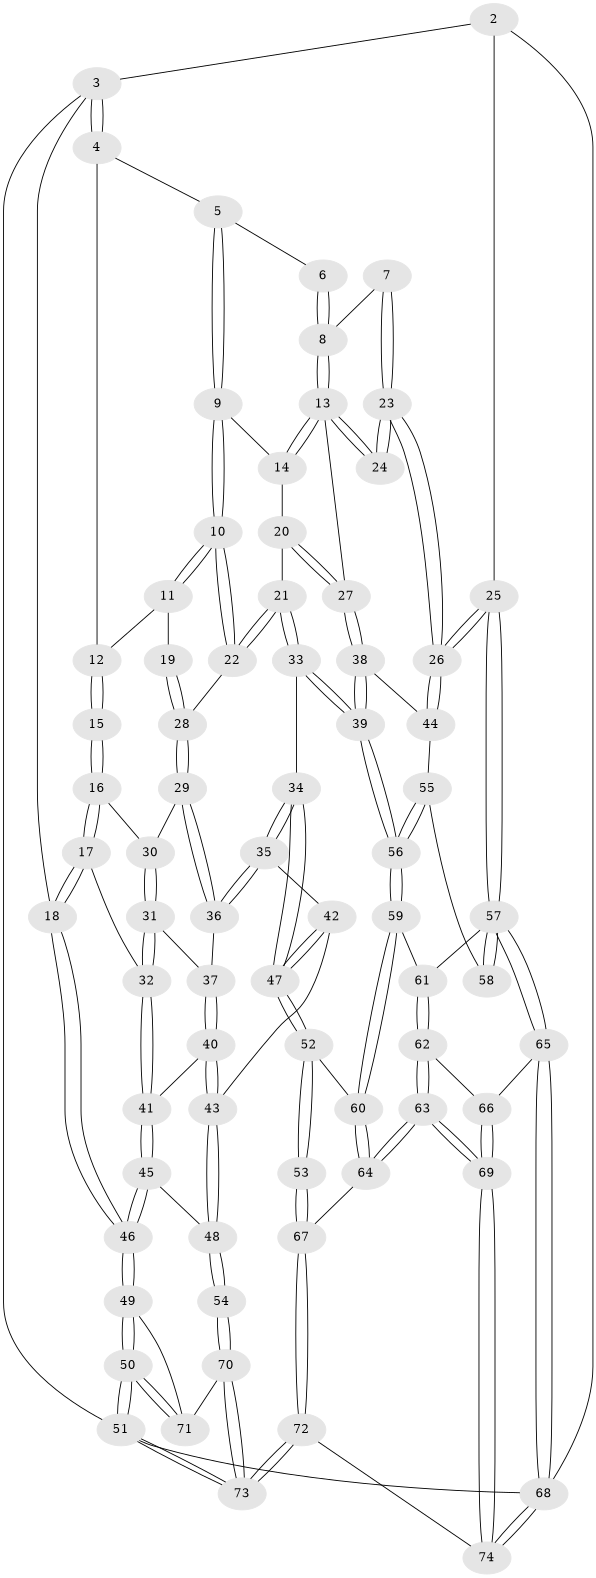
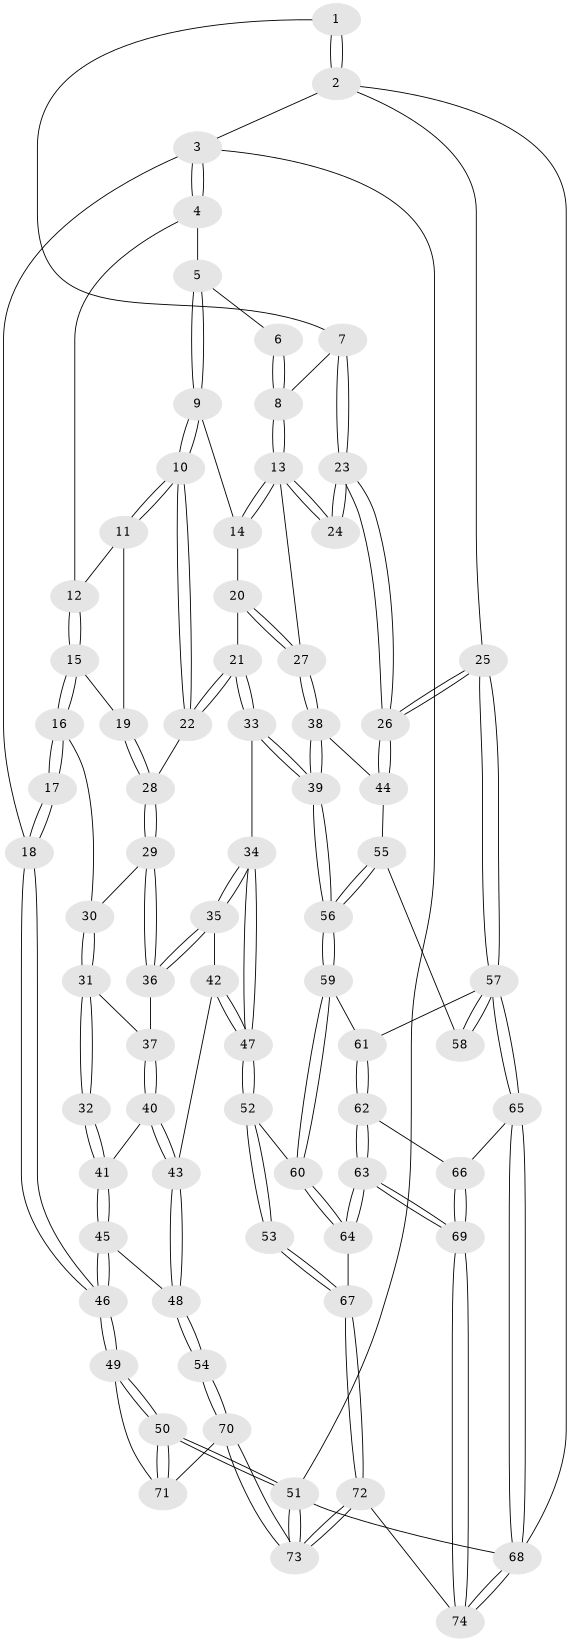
node "1": added
edge "15" -- "19": added
edge "17" -- "32": removed
